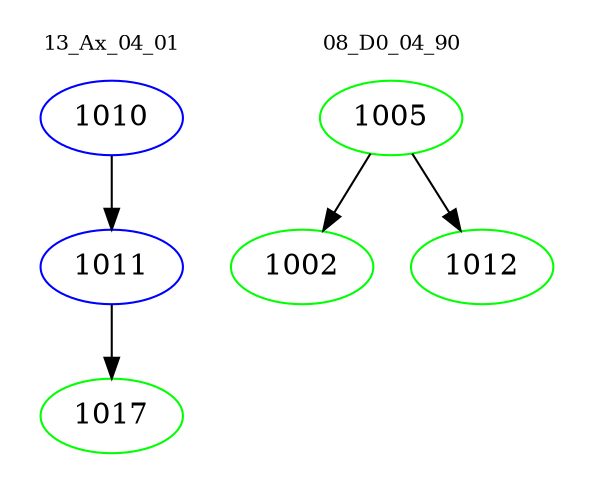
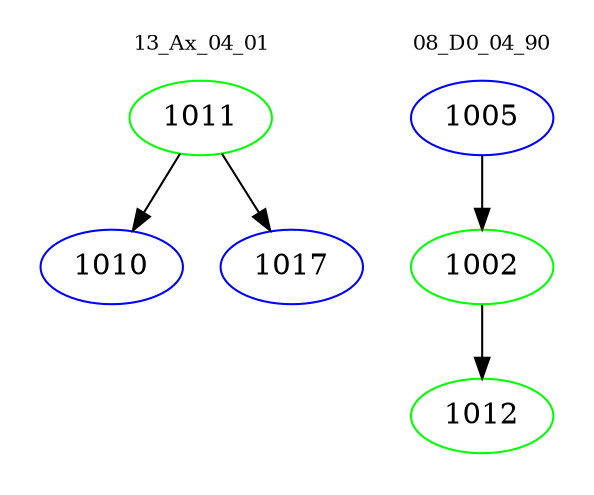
node "1005": color green -> blue
edge "1010" -> "1011": reversed
edge "1005" -> "1012": now "1002" -> "1012"
node "1011": color blue -> green
node "1017": color green -> blue
